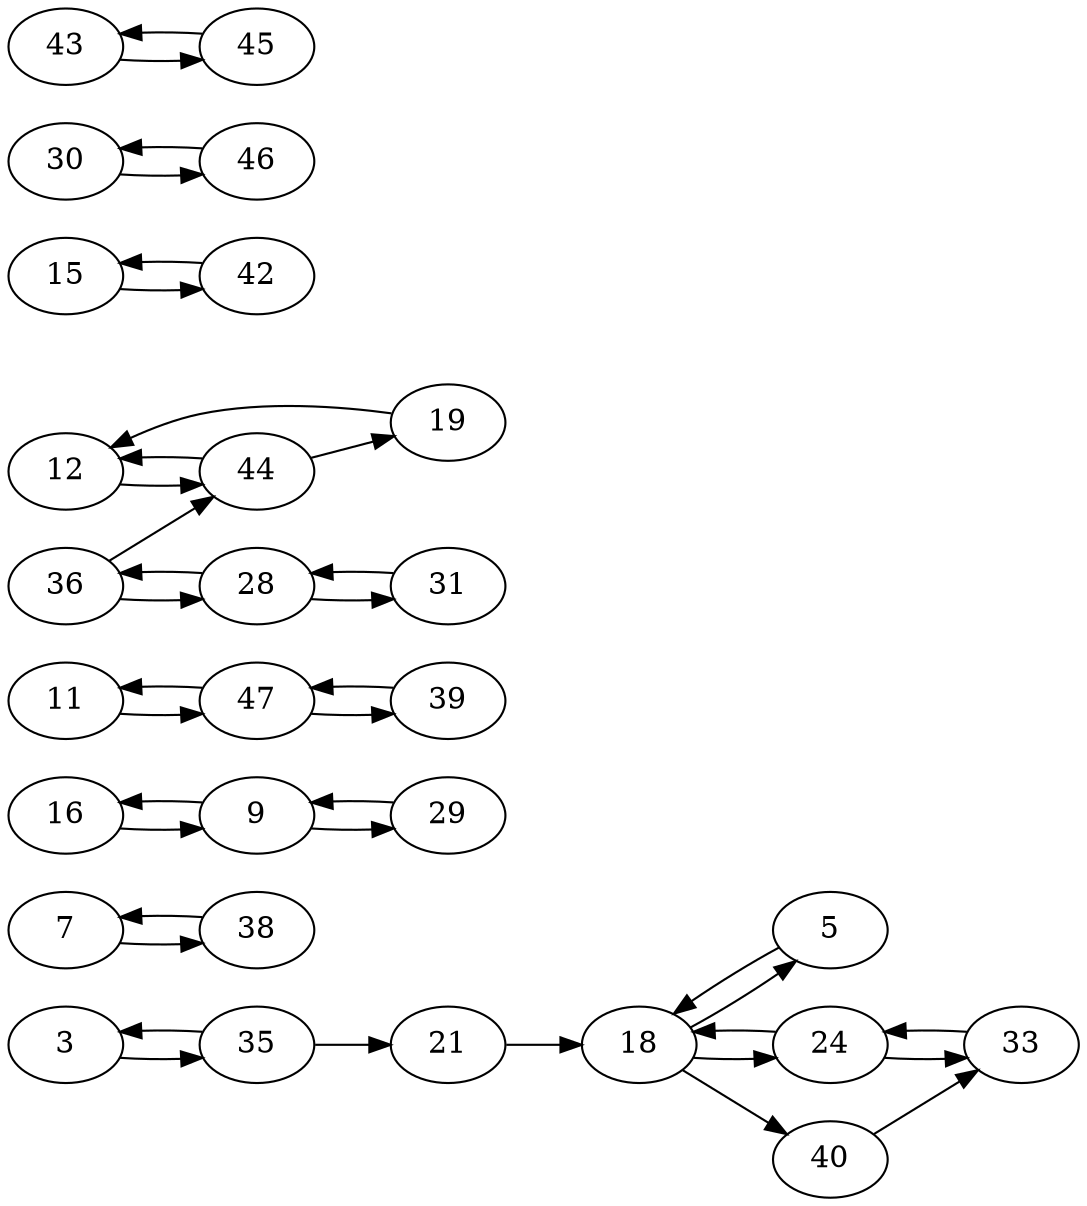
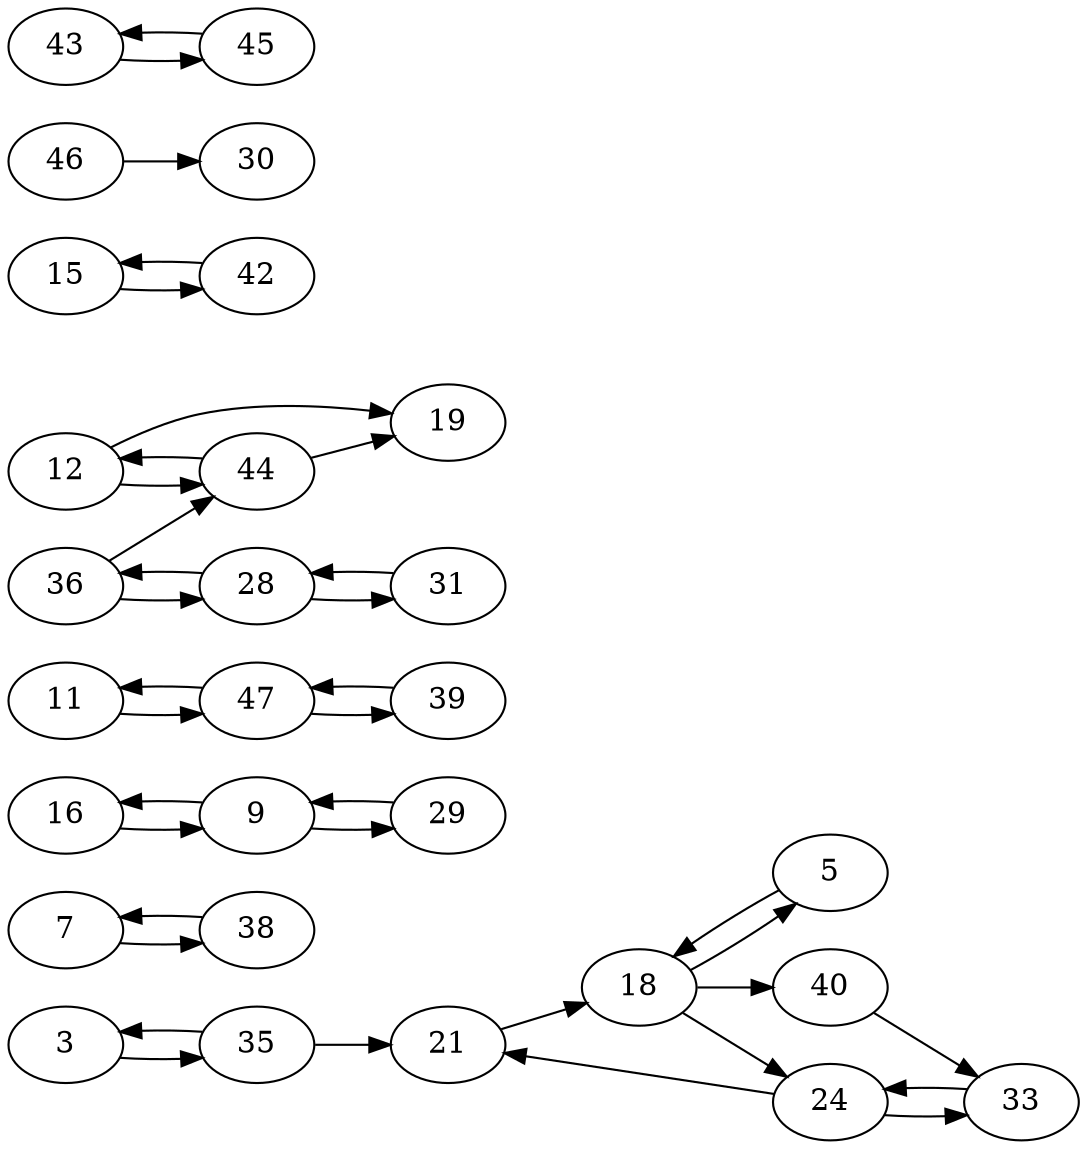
edge "30" -> "46": removed
edge "19" -> "12": reversed
edge "24" -> "18": now "24" -> "21"
